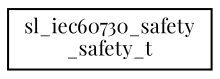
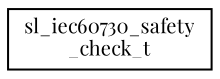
node "sl_iec60730_safety _safety_t": label "sl_iec60730_safety _safety_t" -> "sl_iec60730_safety _check_t"
